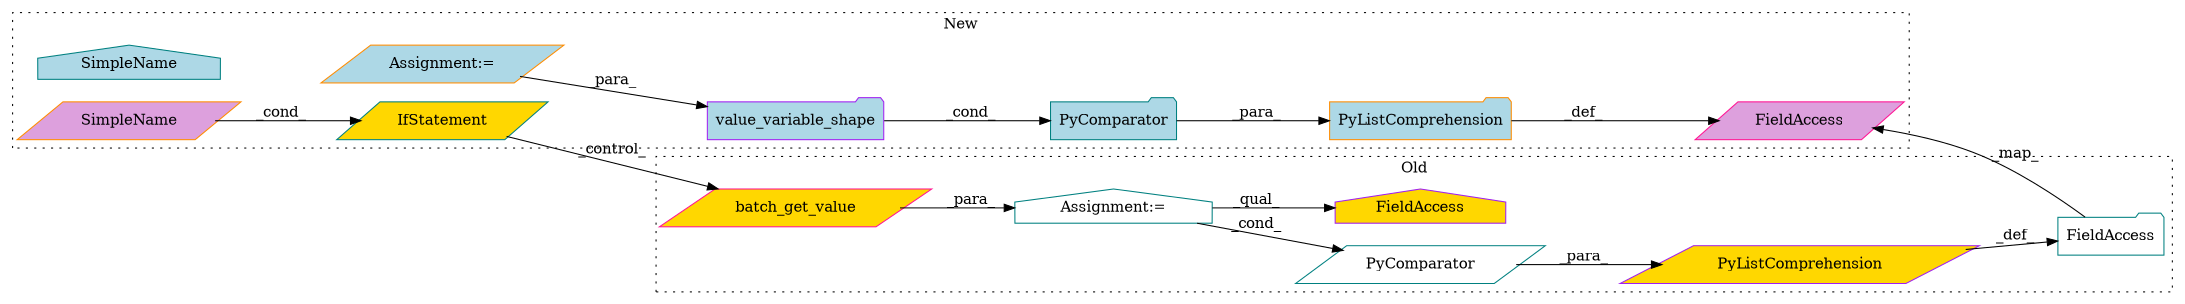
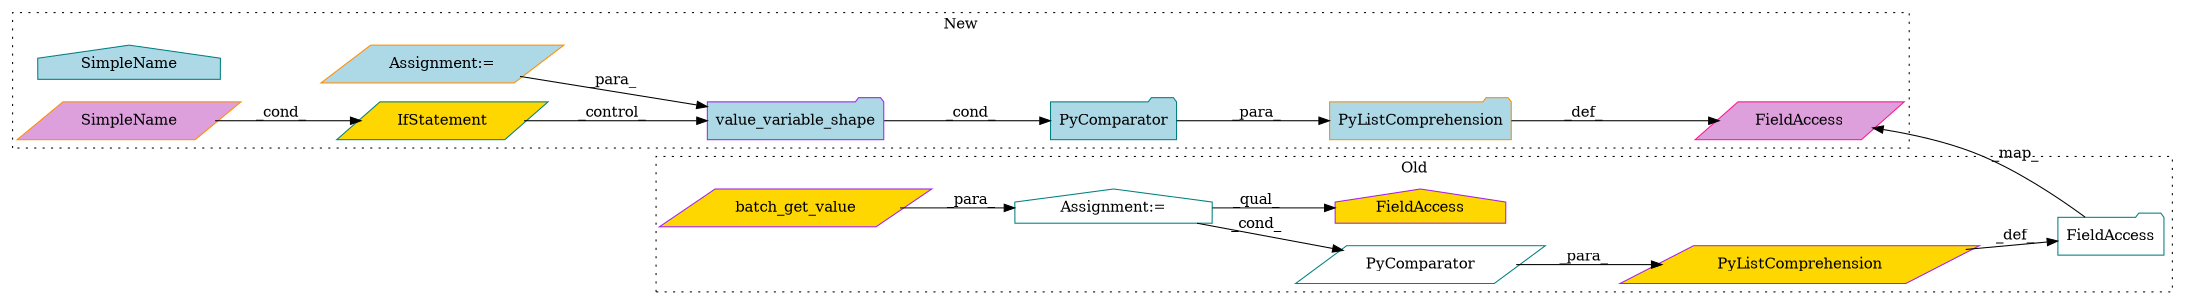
edge "IfStatement" -> "batch_get_value": now "IfStatement" -> "value_variable_shape"
node "batch_get_value": color deeppink -> purple
